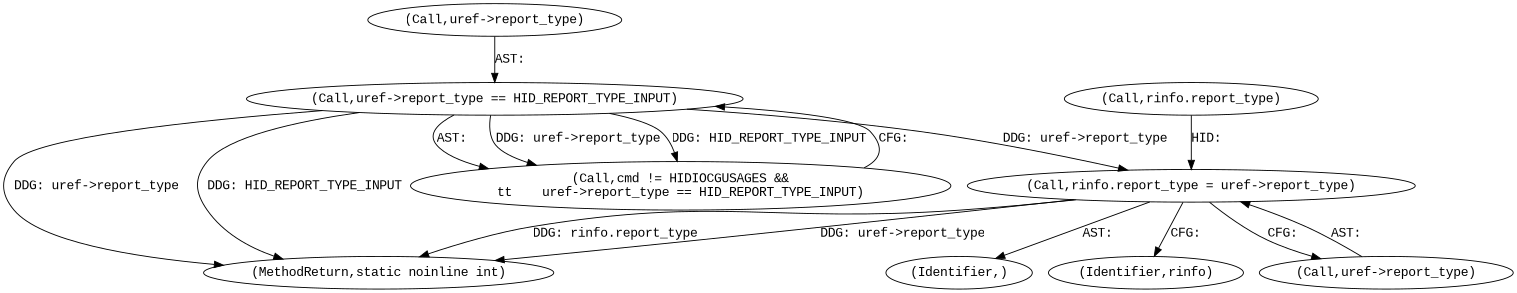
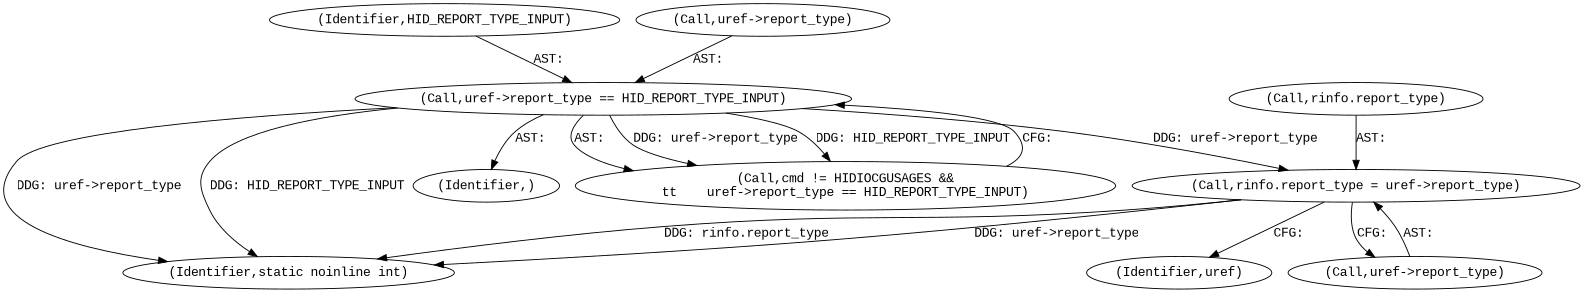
node "(Identifier,HID_REPORT_TYPE_INPUT)": added
edge "(Call,rinfo.report_type)" -> "(Call,rinfo.report_type = uref->report_type)": label "HID: " -> "AST: "
edge "(Call,rinfo.report_type = uref->report_type)" -> "(Identifier,)": now "(Call,uref->report_type == HID_REPORT_TYPE_INPUT)" -> "(Identifier,)"
node "(MethodReturn,static noinline int)": label "(MethodReturn,static noinline int)" -> "(Identifier,static noinline int)"
node "(Identifier,rinfo)": label "(Identifier,rinfo)" -> "(Identifier,uref)"
